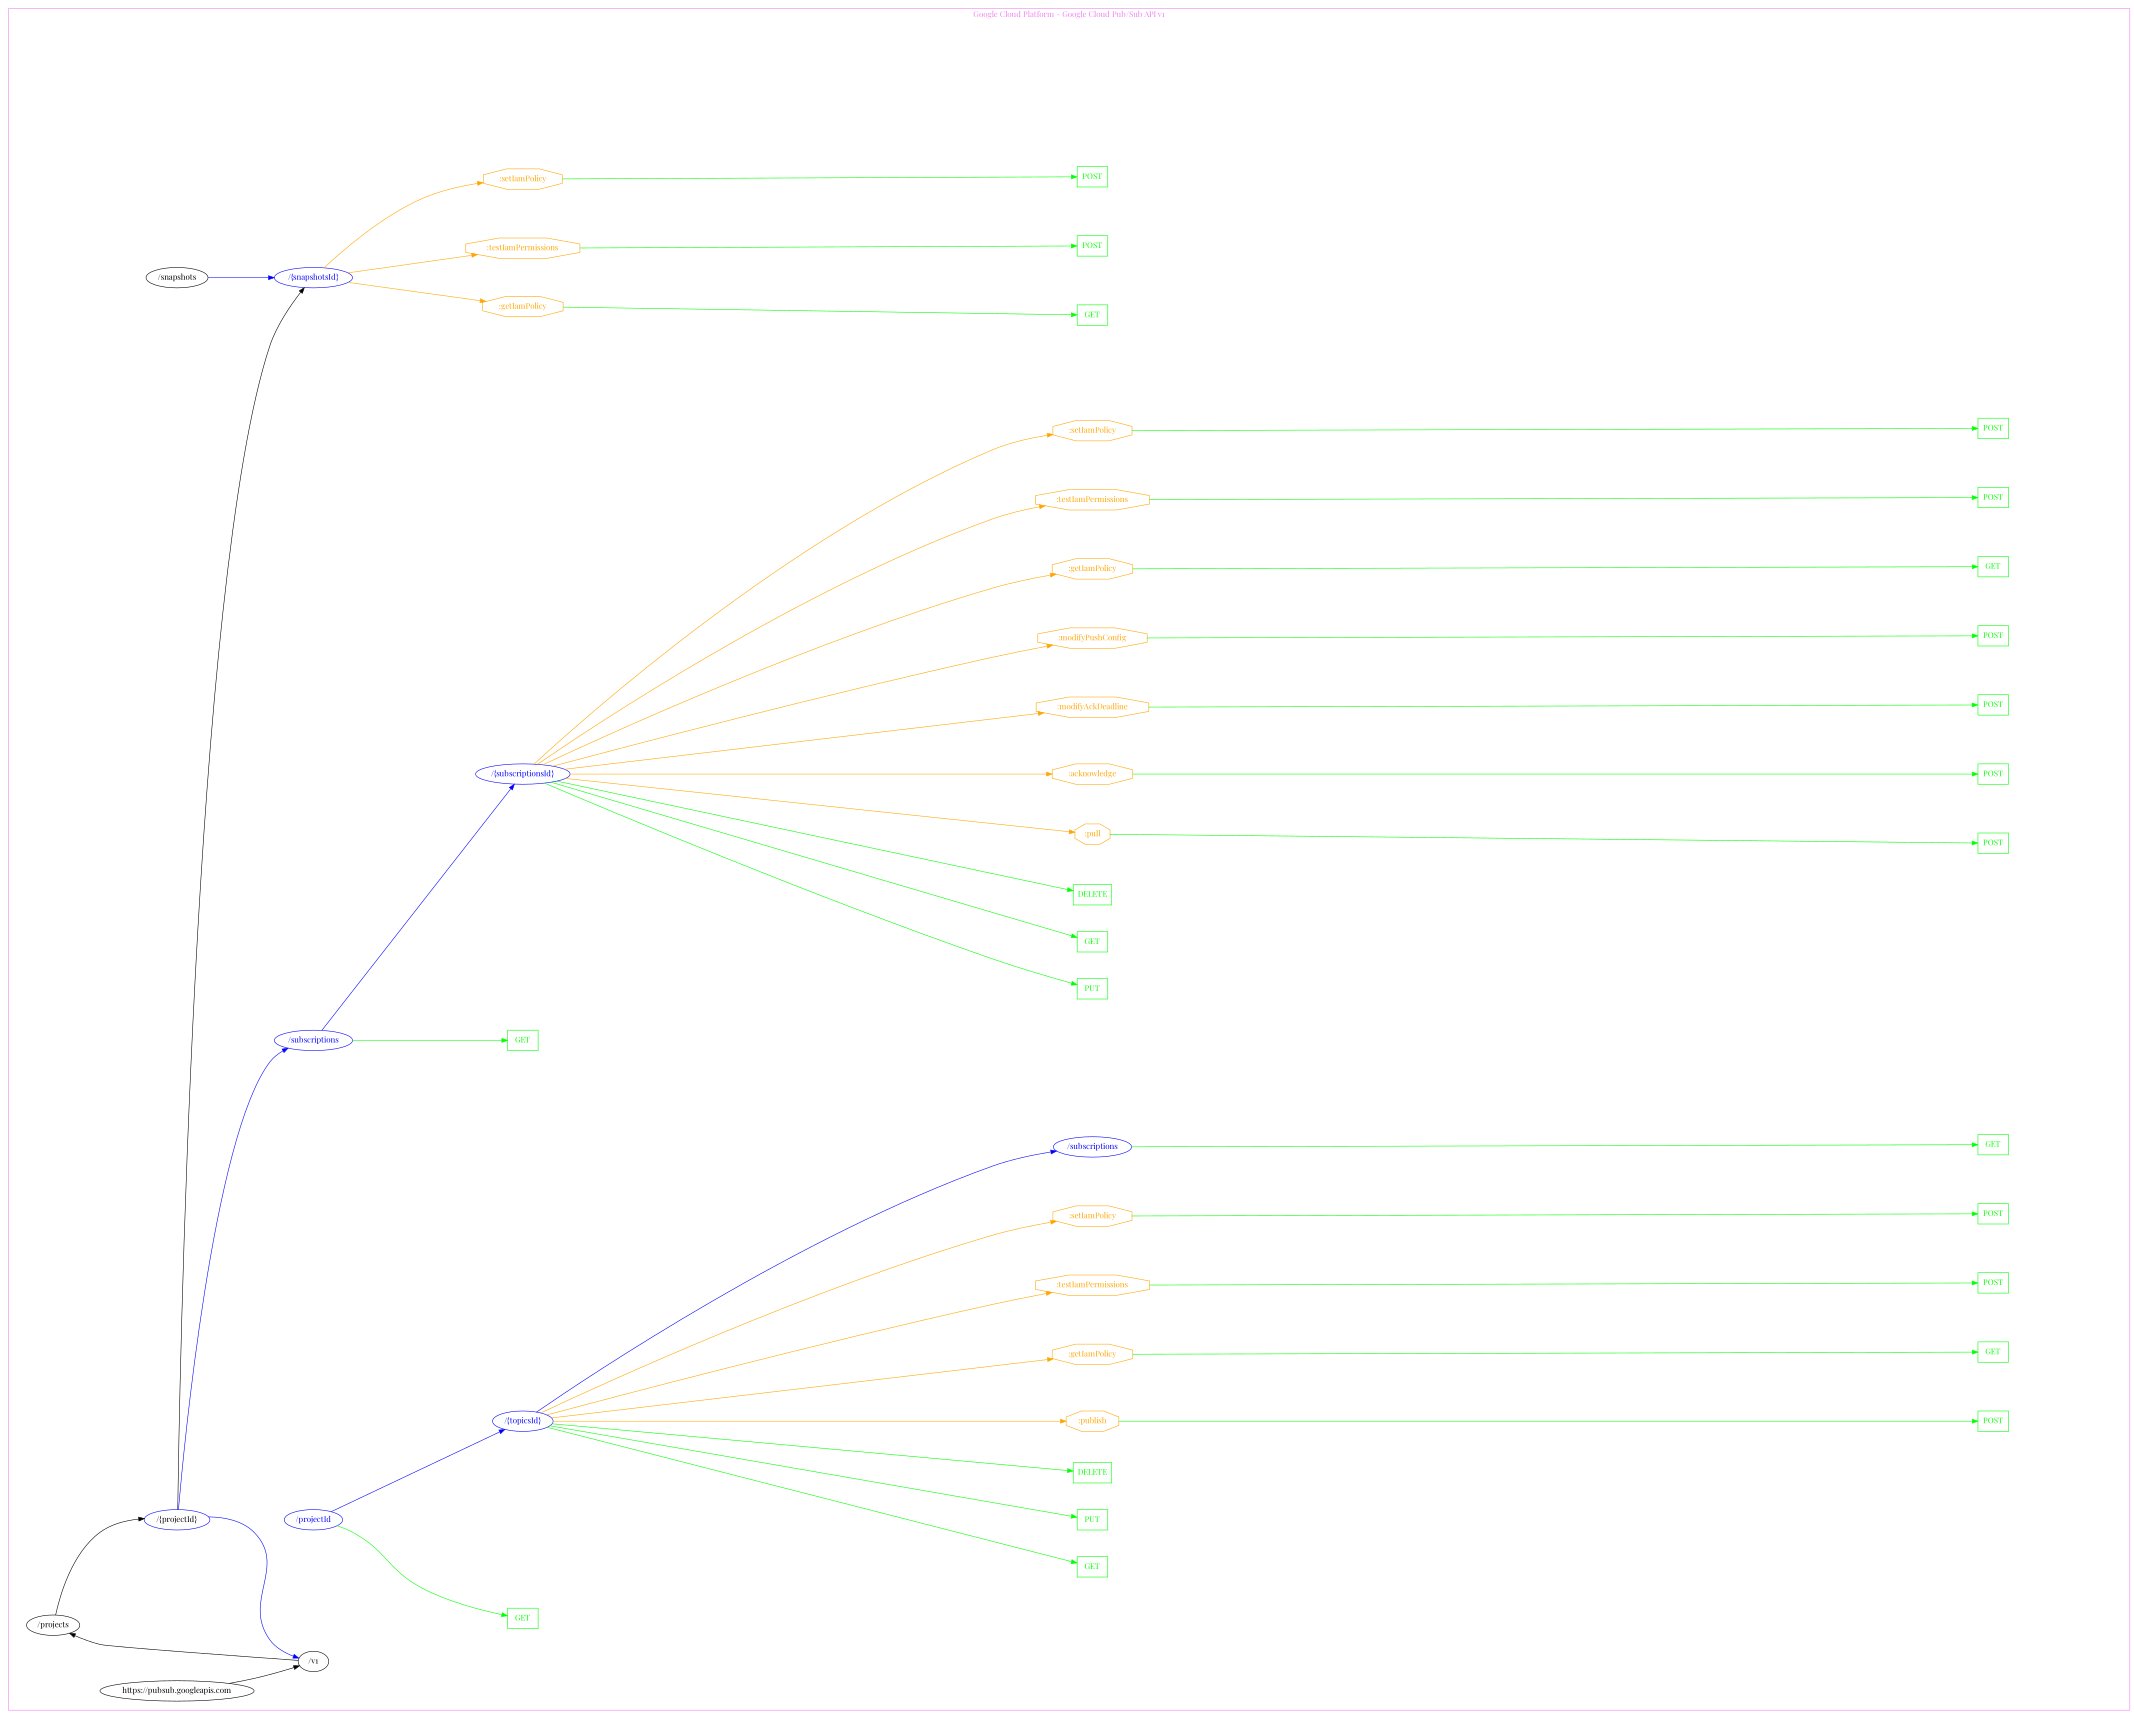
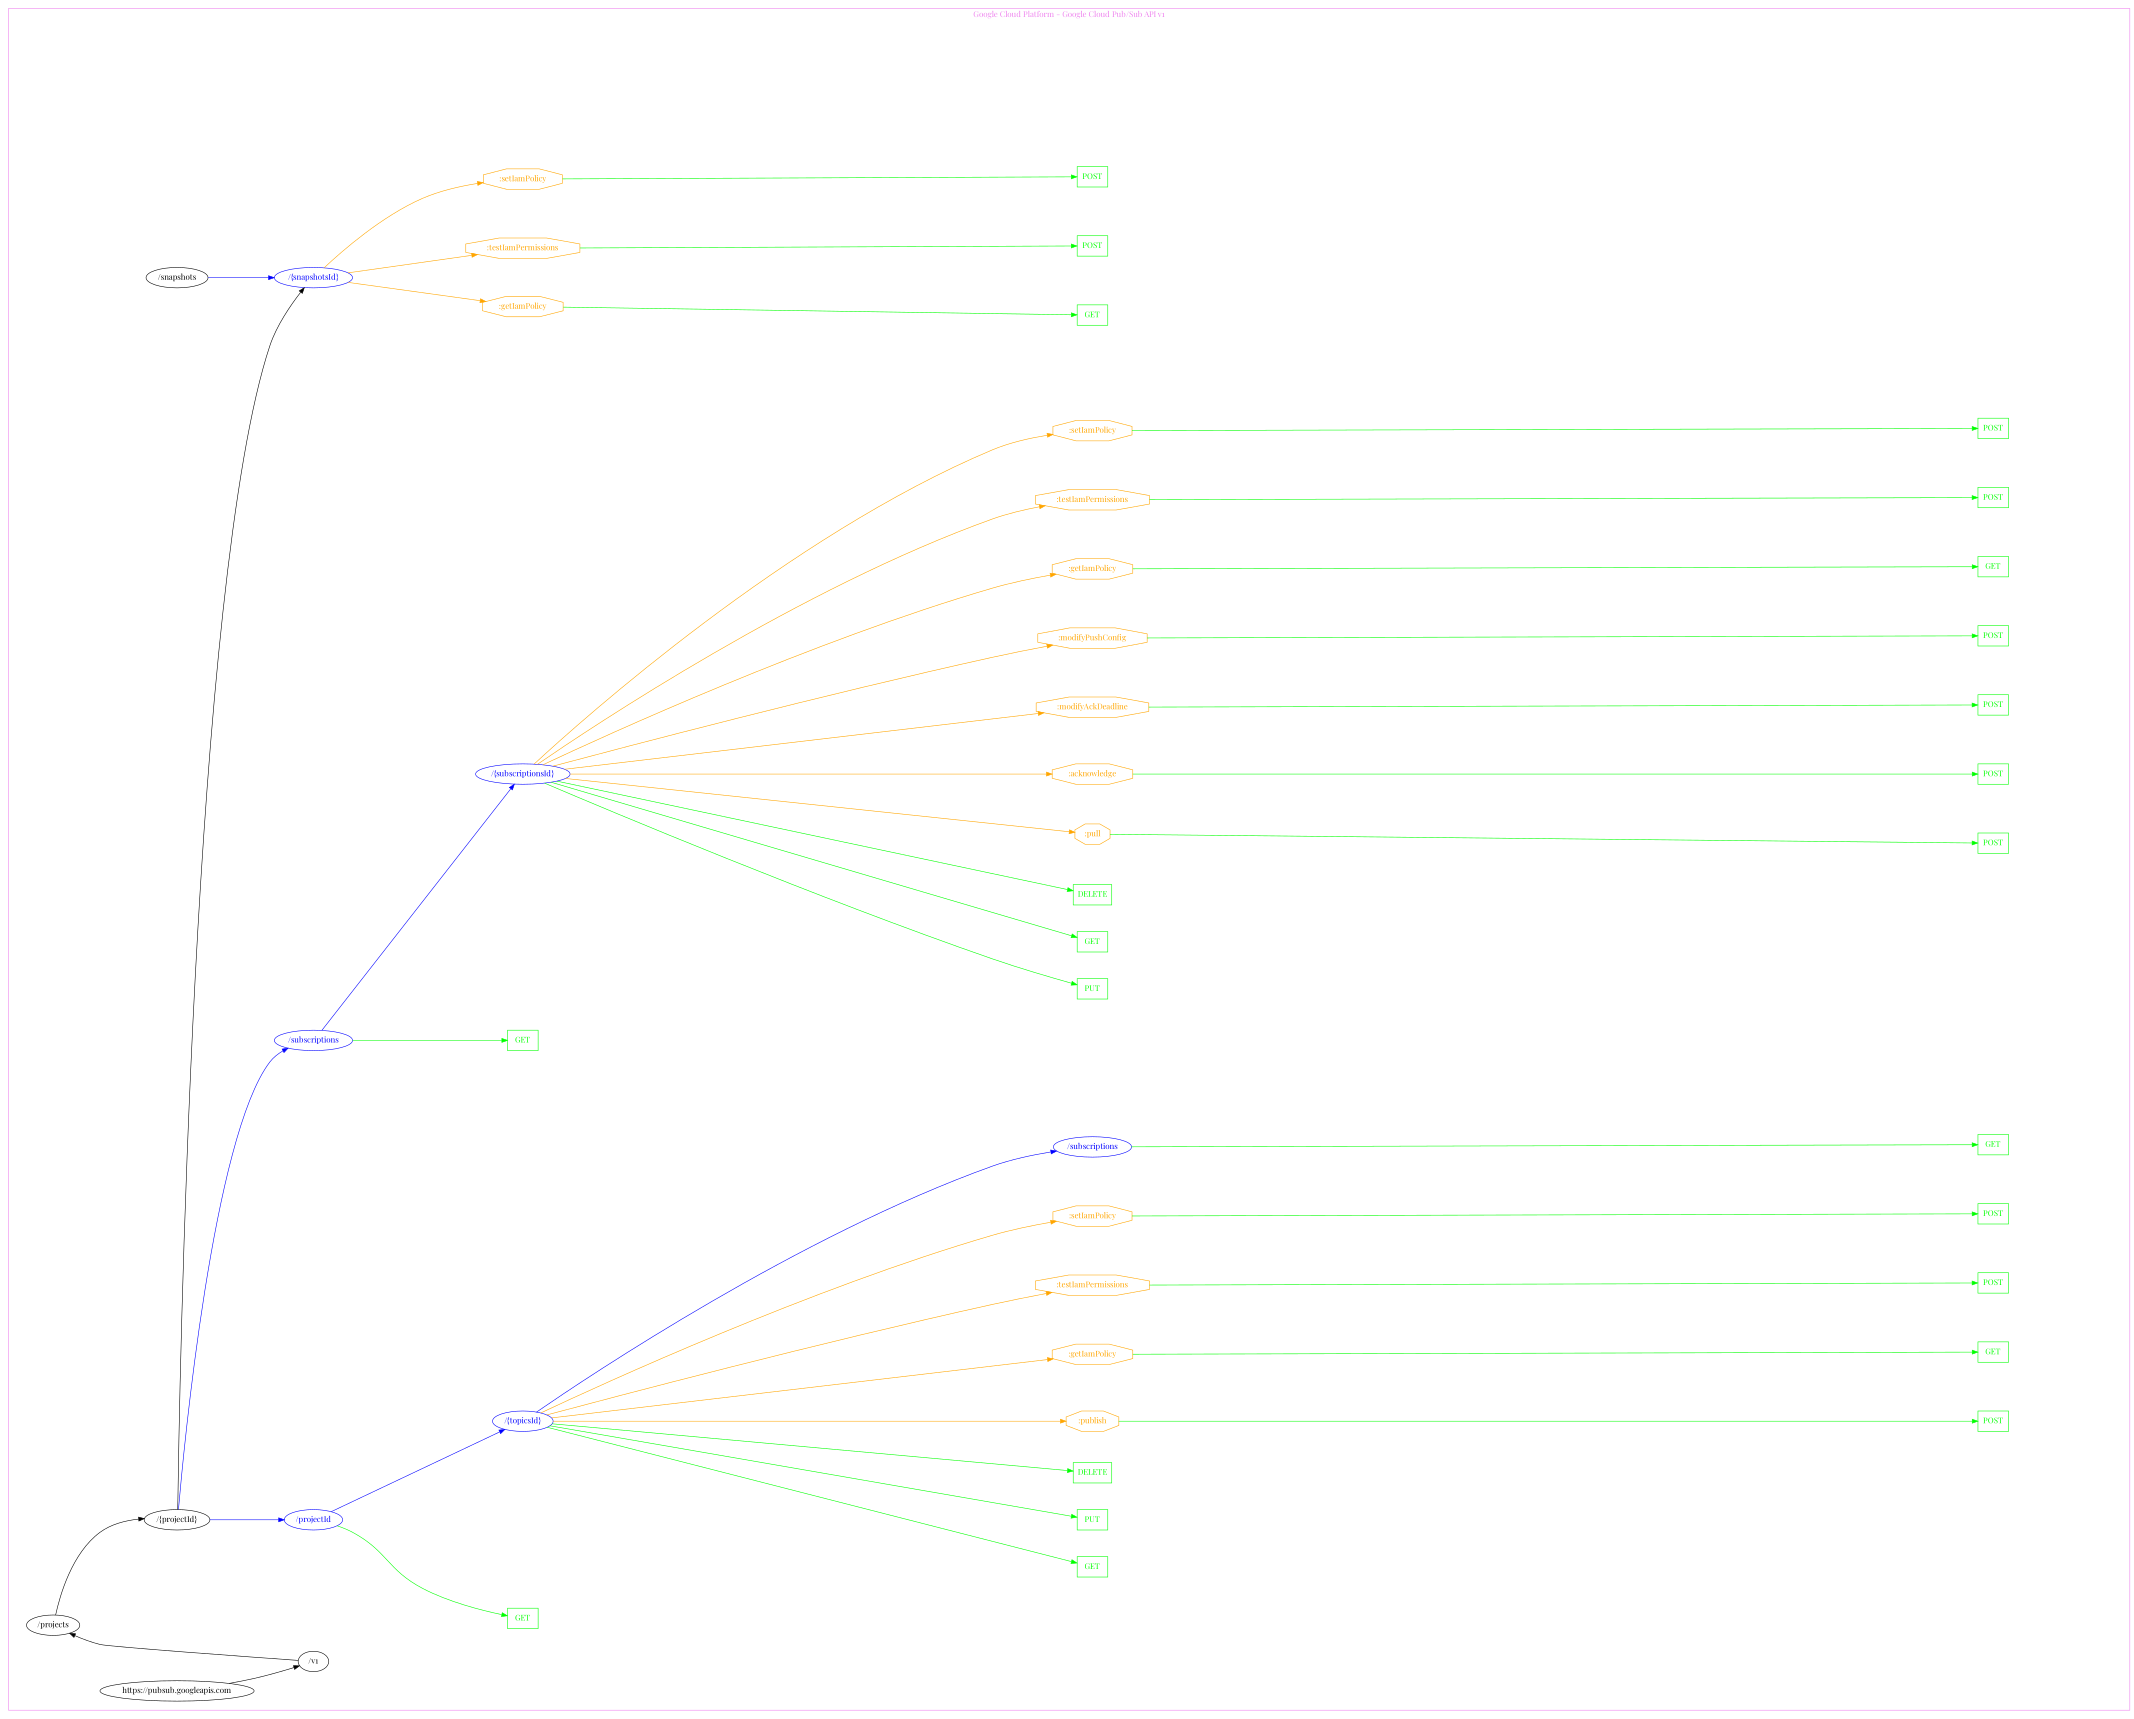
node "/{projectId}": color blue -> black
edge "/{projectId}" -> "/v1": now "/{projectId}" -> "/projectId"
